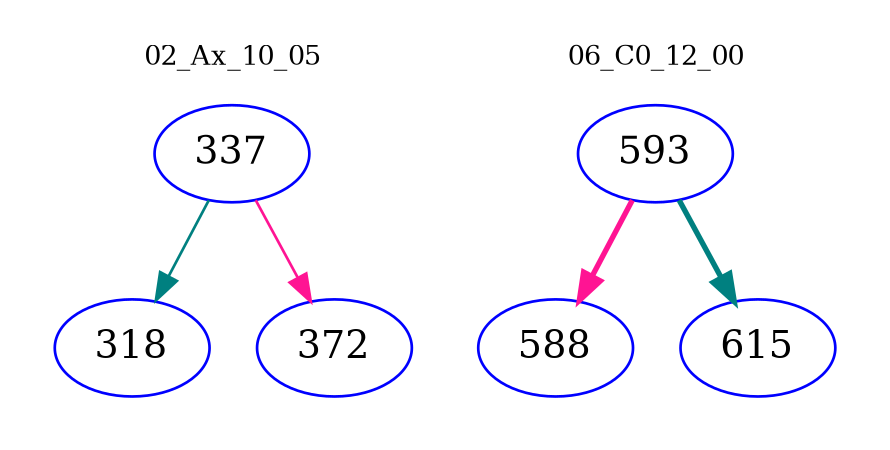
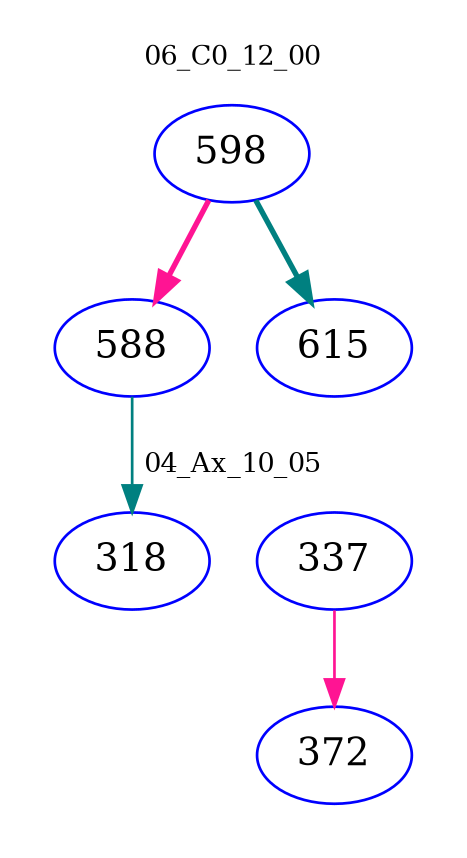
cluster "02_Ax_10_05": label "02_Ax_10_05" -> "04_Ax_10_05"
node "593": label "593" -> "598"
edge "337" -> "318": now "588" -> "318"
